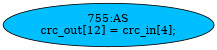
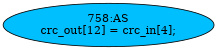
node "755:AS crc_out[12] = crc_in[4];": label "755:AS crc_out[12] = crc_in[4];" -> "758:AS crc_out[12] = crc_in[4];"
